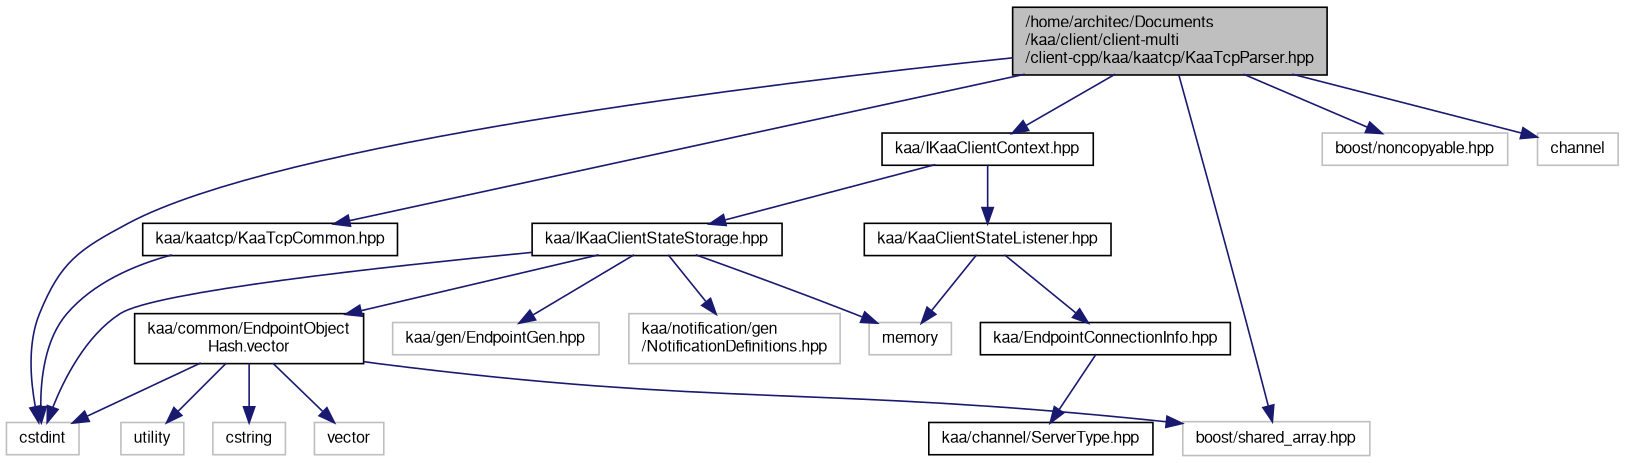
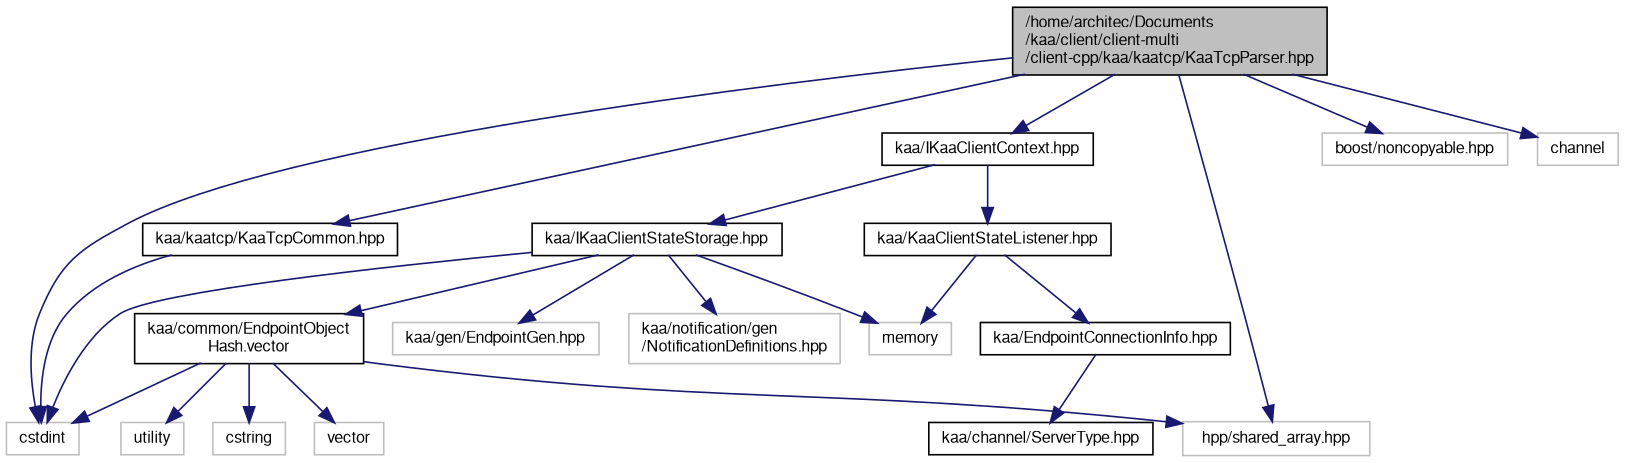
node "boost/shared_array.hpp": label "boost/shared_array.hpp" -> "hpp/shared_array.hpp"
